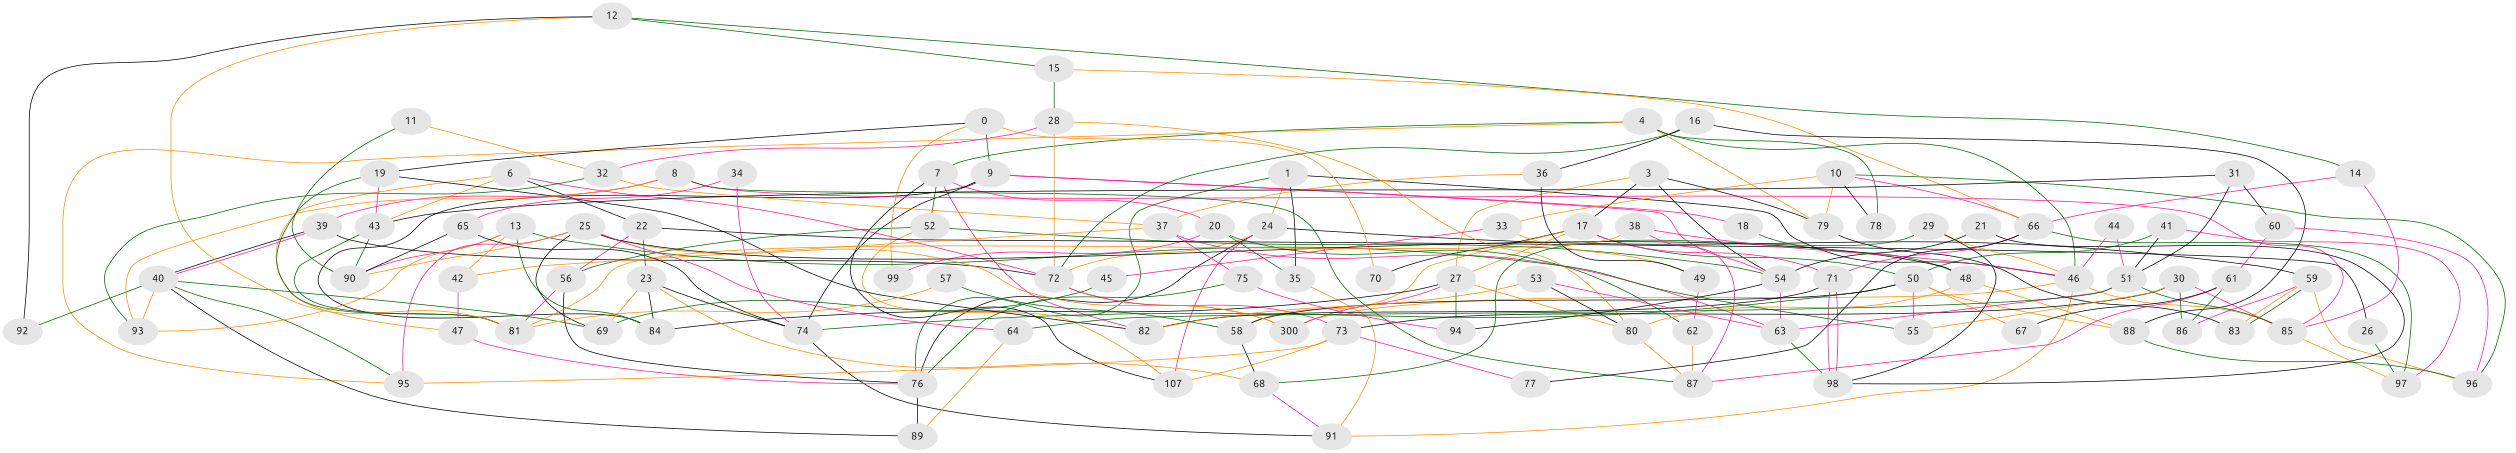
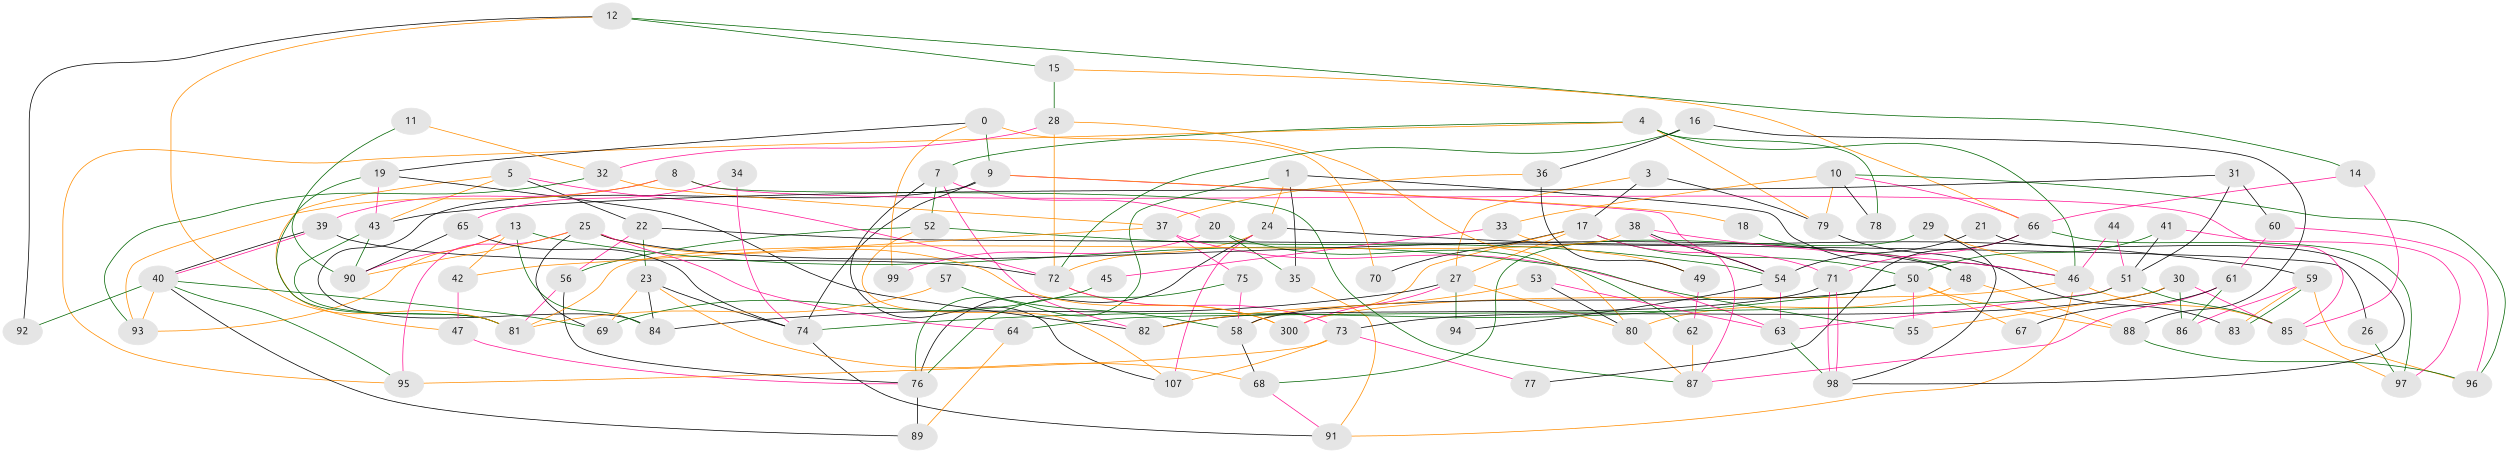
node "6": label "6" -> "5"
edge "9" -- "18": color deeppink -> darkorange
edge "3" -- "54": now "38" -- "54"
edge "75" -- "94": now "75" -- "58"
